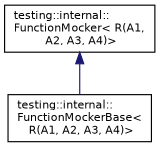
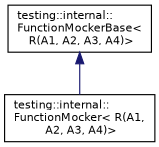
edge "testing::internal:: FunctionMockerBase< R(A1, A2, A3, A4)>" -> "testing::internal:: FunctionMocker< R(A1, A2, A3, A4)>": reversed
